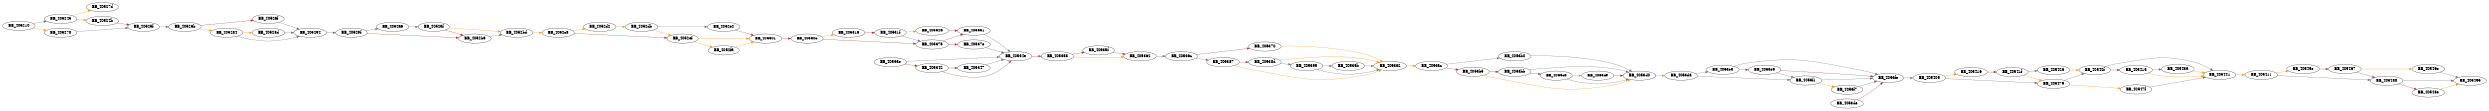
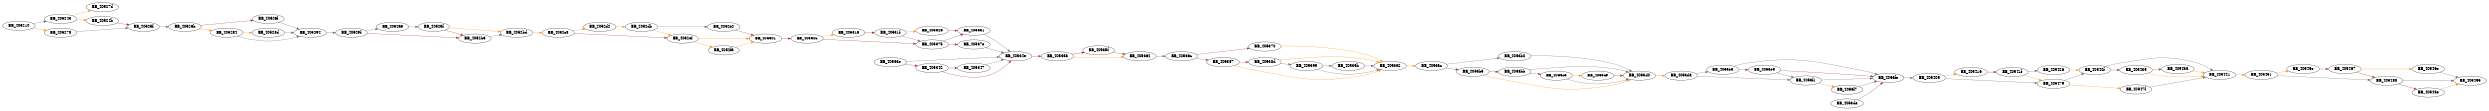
node "BB_405415": label "BB_405415" -> "BB_405435"
node "BB_405411": label "BB_405411" -> "BB_405451"
